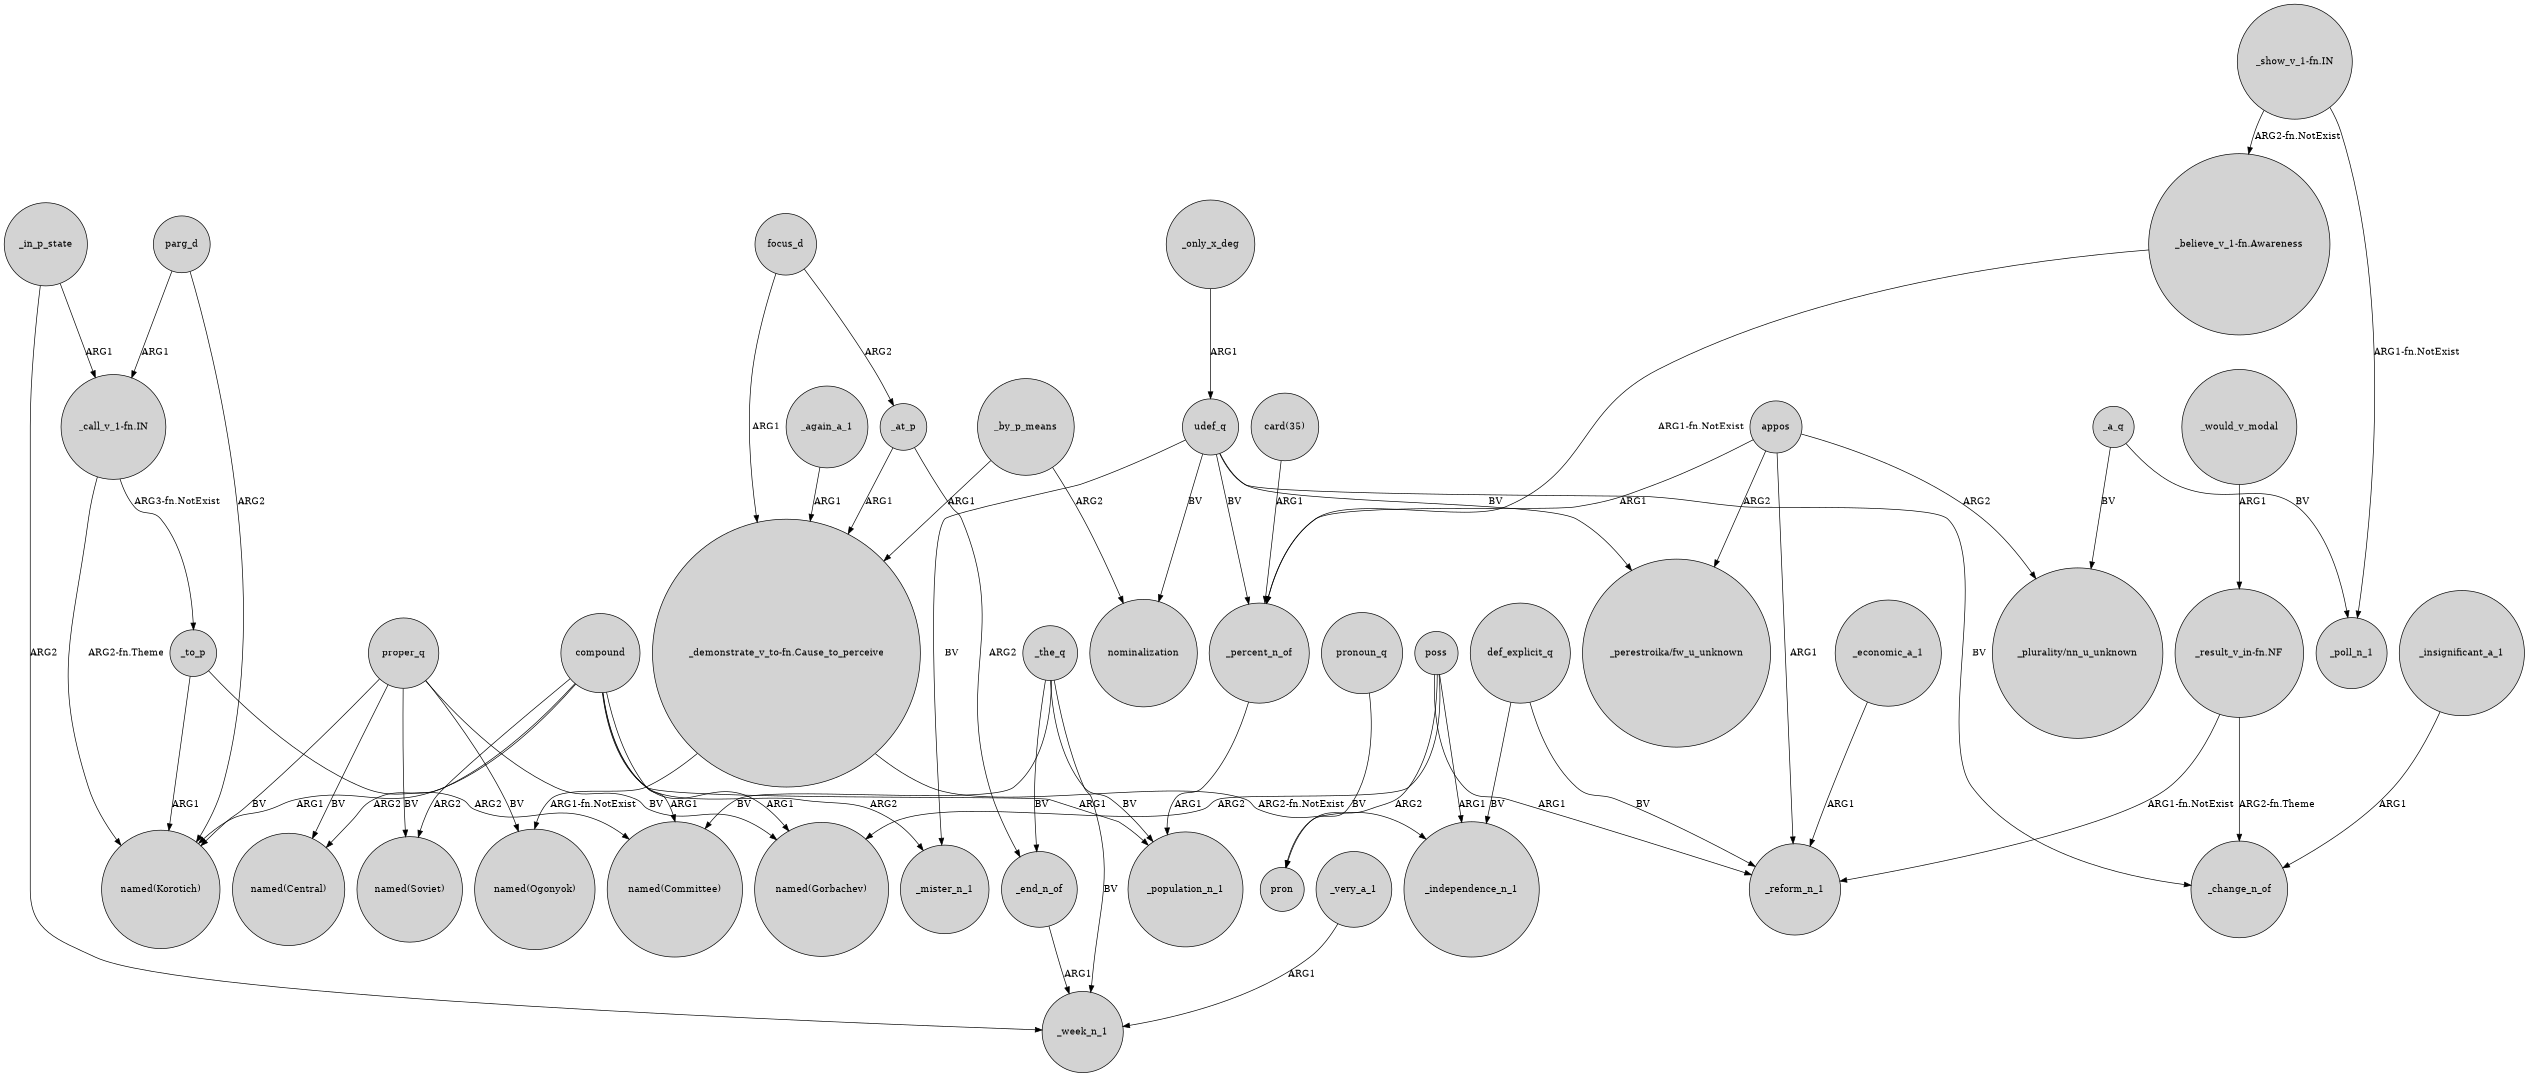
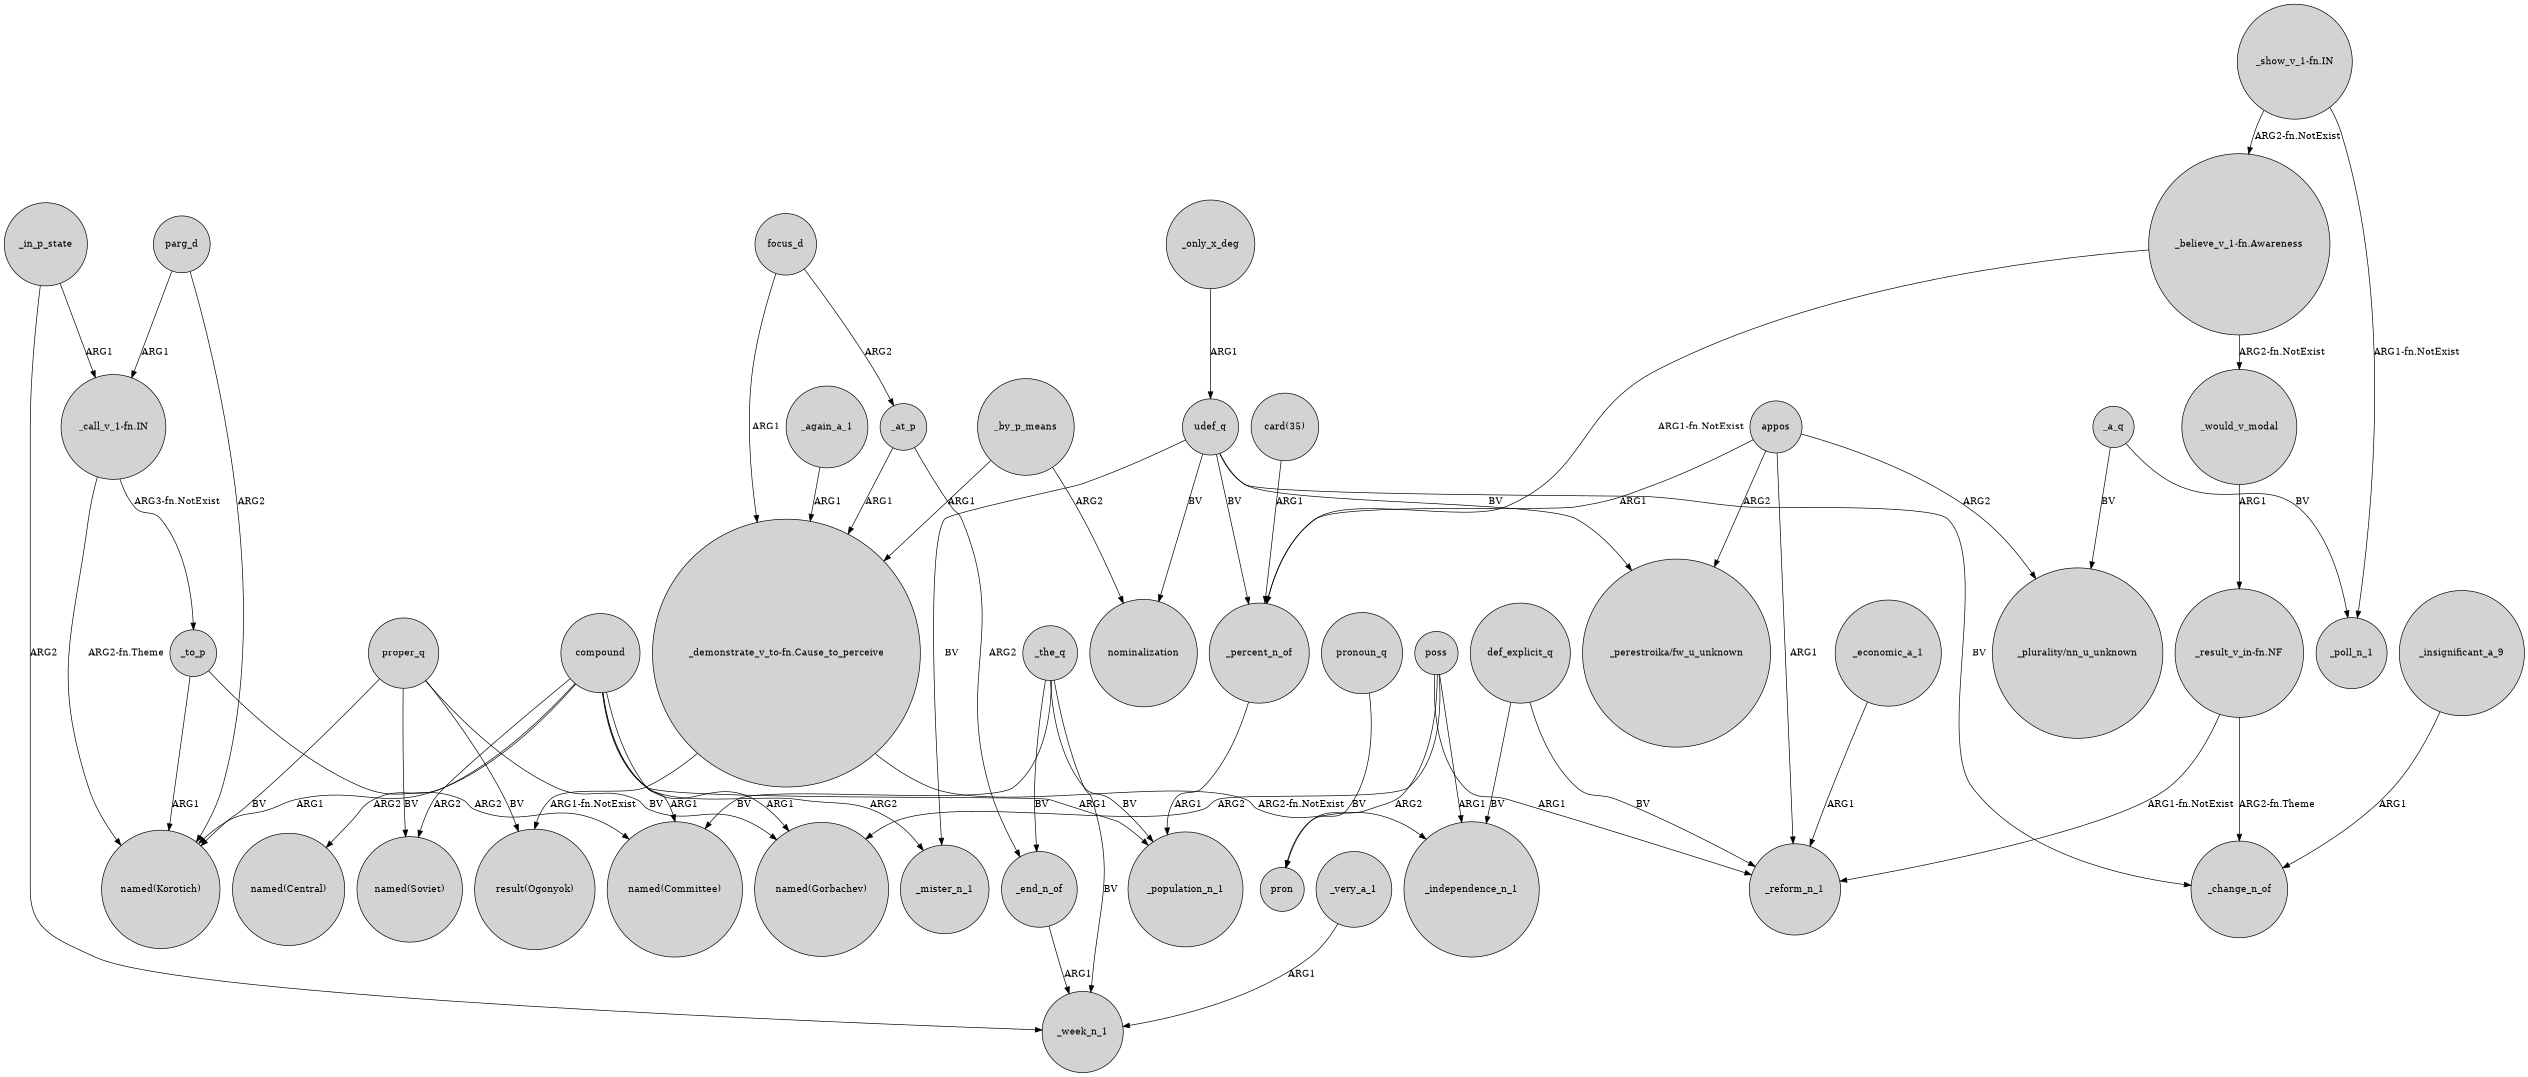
edge "_believe_v_1-fn.Awareness" -> "_would_v_modal": added, label "ARG2-fn.NotExist"
node "_insignificant_a_1": label "_insignificant_a_1" -> "_insignificant_a_9"
edge "proper_q" -> "named(Central)": removed, label "BV"
node "named(Ogonyok)": label "named(Ogonyok)" -> "result(Ogonyok)"
